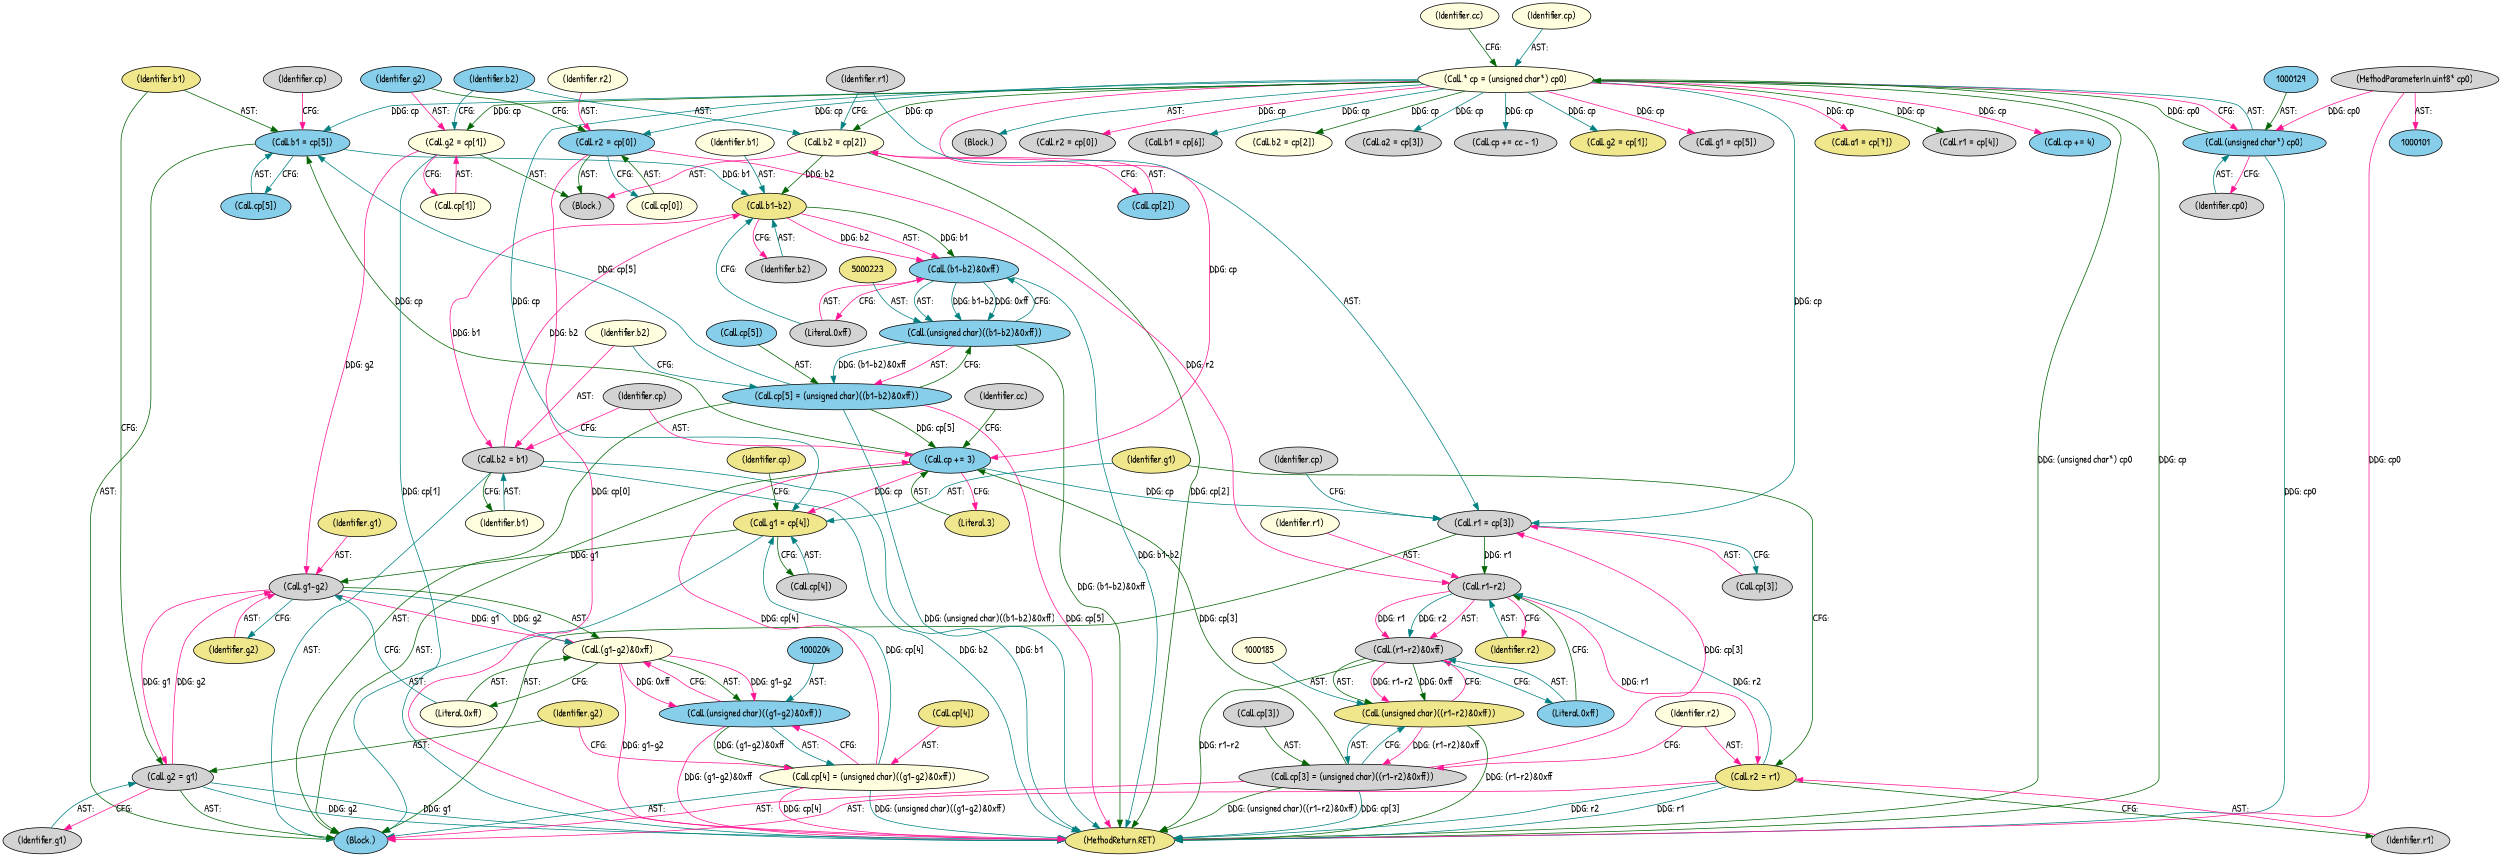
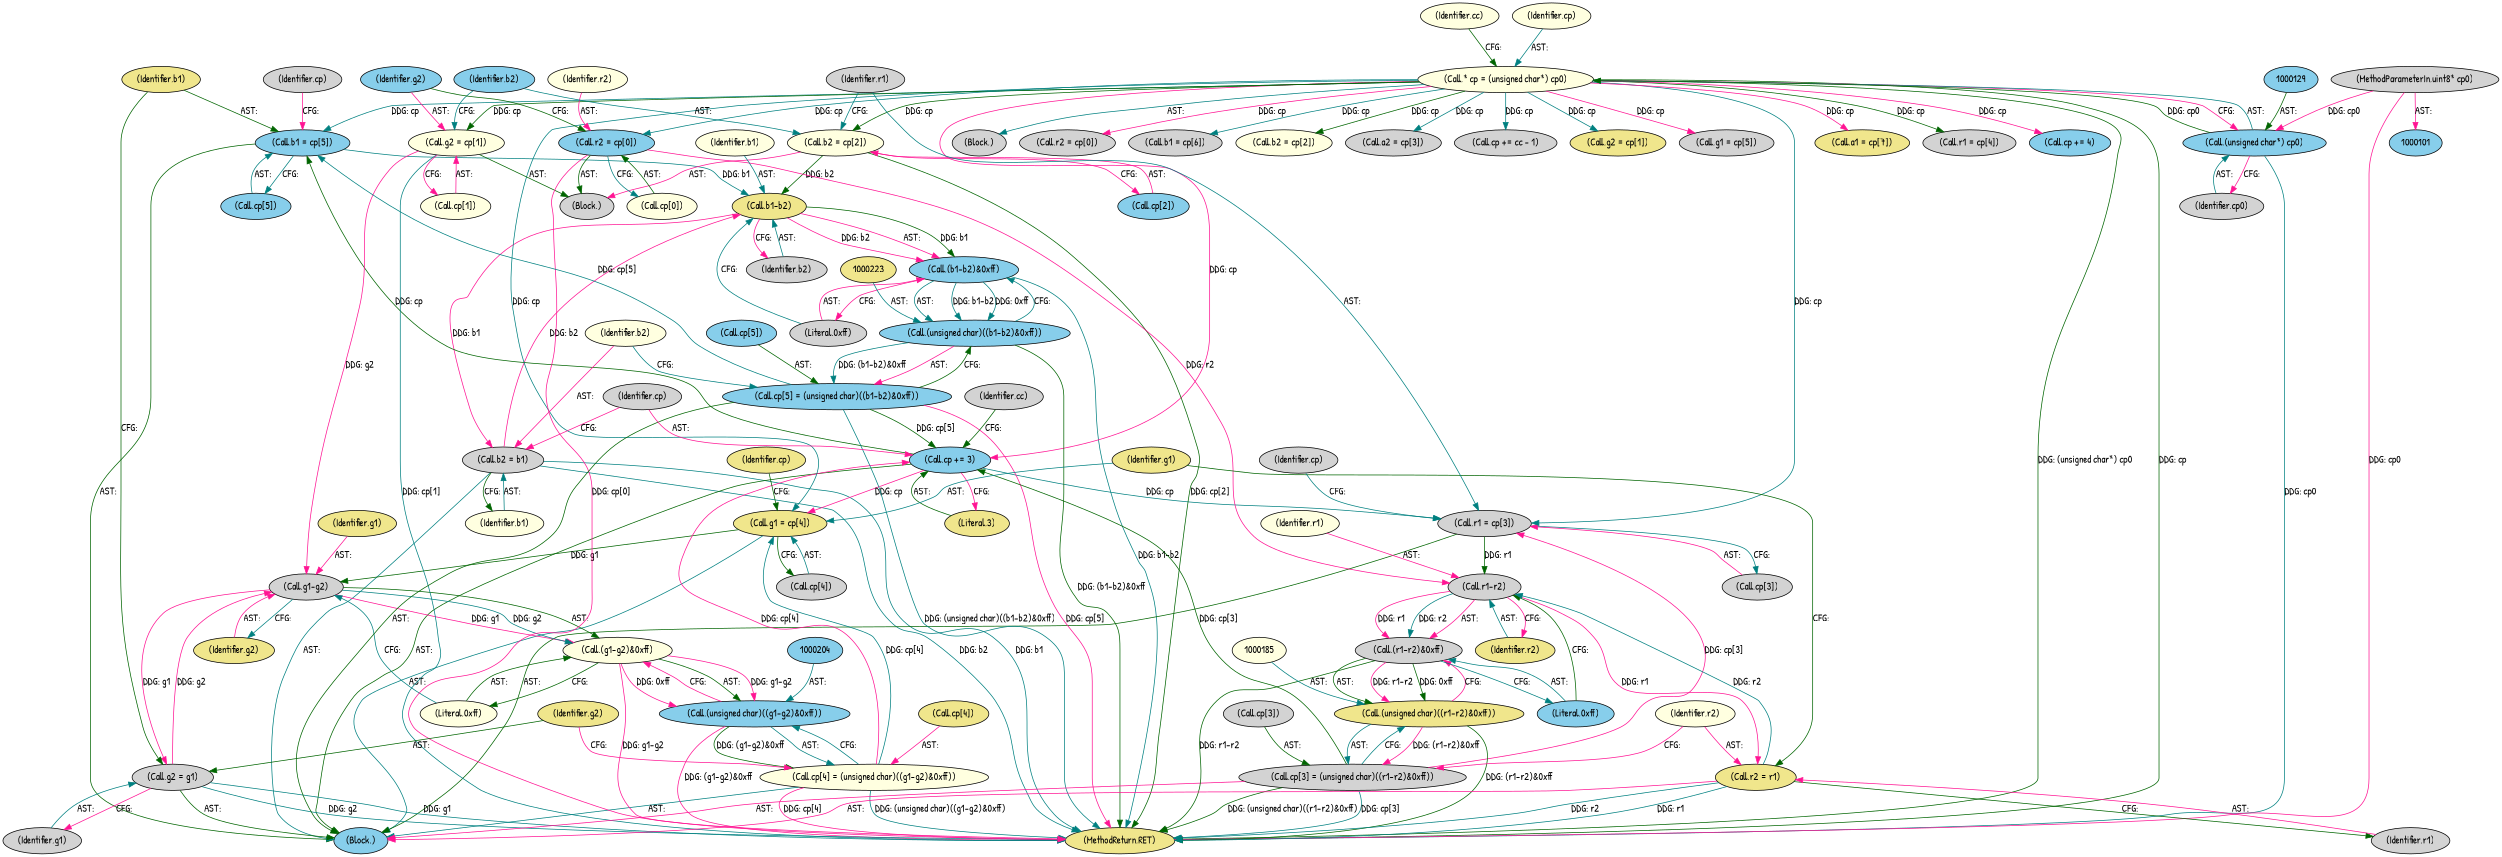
node "5000223": label "5000223" -> "1000223"
edge "(Call,cp[4] = (unsigned char)((g1-g2)&0xff))" -> "(Call,(unsigned char)((g1-g2)&0xff))": color deeppink -> teal
